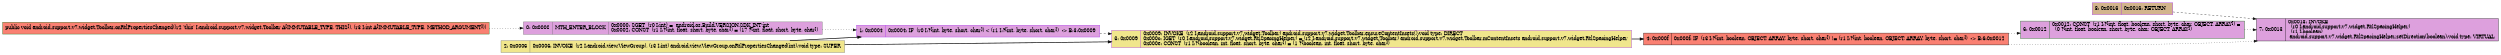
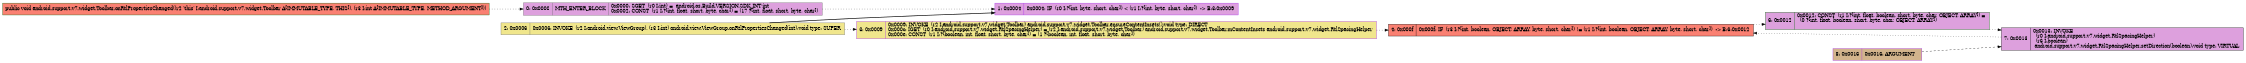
node "8: 0x0016": text "0x0016: RETURN" -> "0x0016: ARGUMENT"
node "7: 0x0013": text "(r1 I:boolean)" -> "(r6 I:boolean)"
edge "1: 0x0004" -> "3: 0x0009": removed
edge "3: 0x0009" -> "4: 0x000f": style bold -> dotted
edge "2: 0x0006" -> "3: 0x0009": style bold -> dotted
edge "4: 0x000f" -> "7: 0x0013": reversed
